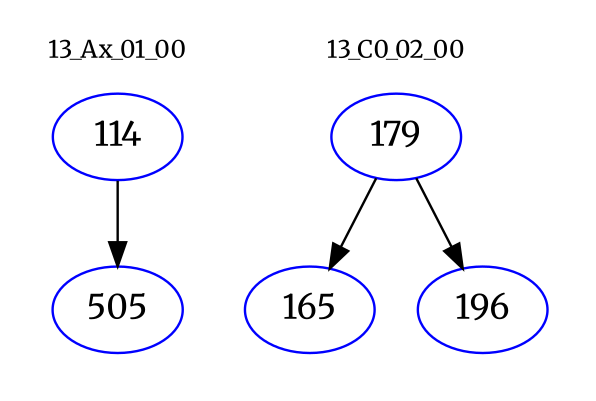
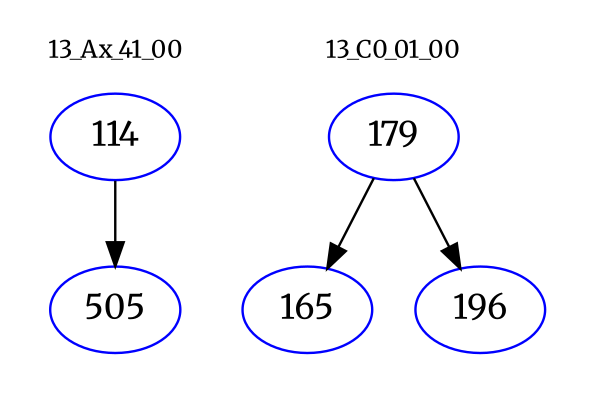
cluster "13_Ax_01_00": label "13_Ax_01_00" -> "13_Ax_41_00"
cluster "13_C0_02_00": label "13_C0_02_00" -> "13_C0_01_00"
